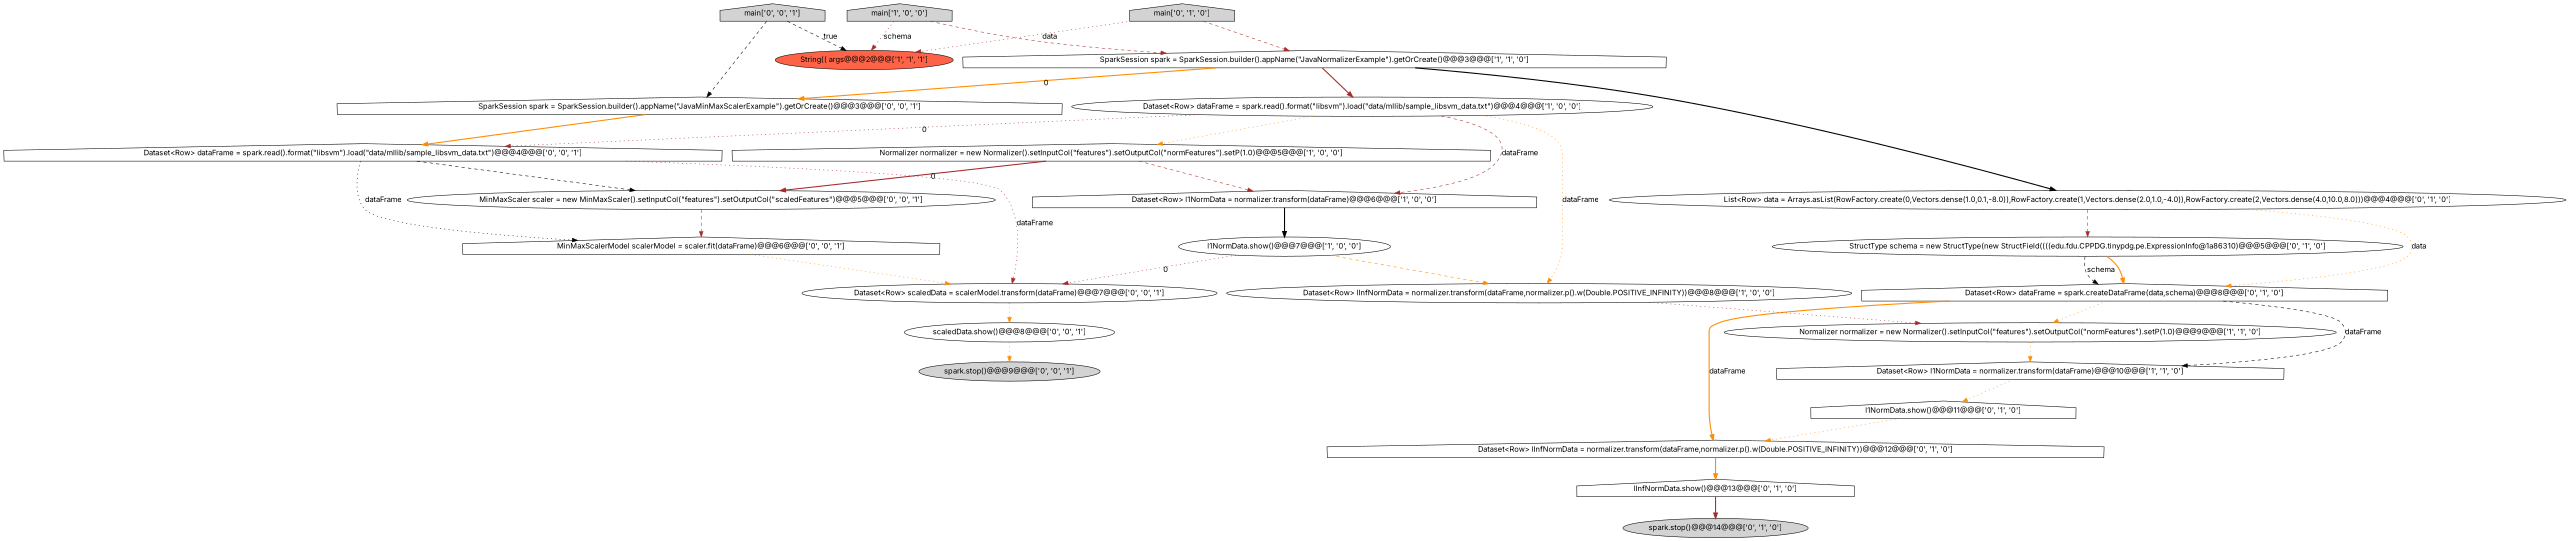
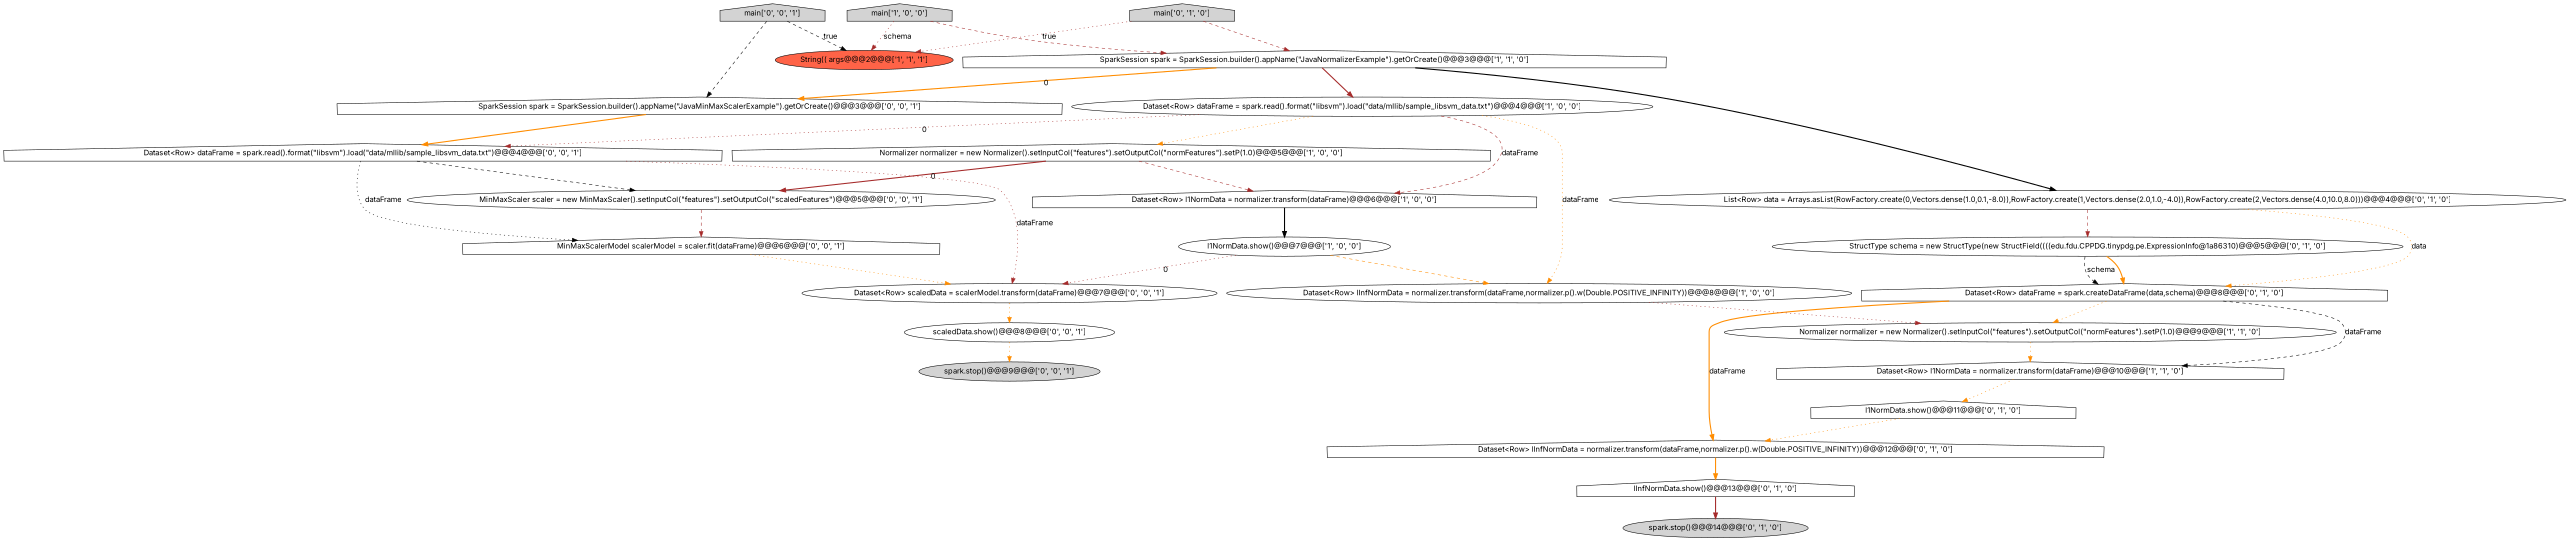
edge "main['0', '1', '0']" -> "String(( args@@@2@@@['1', '1', '1']": label "data" -> "true"
